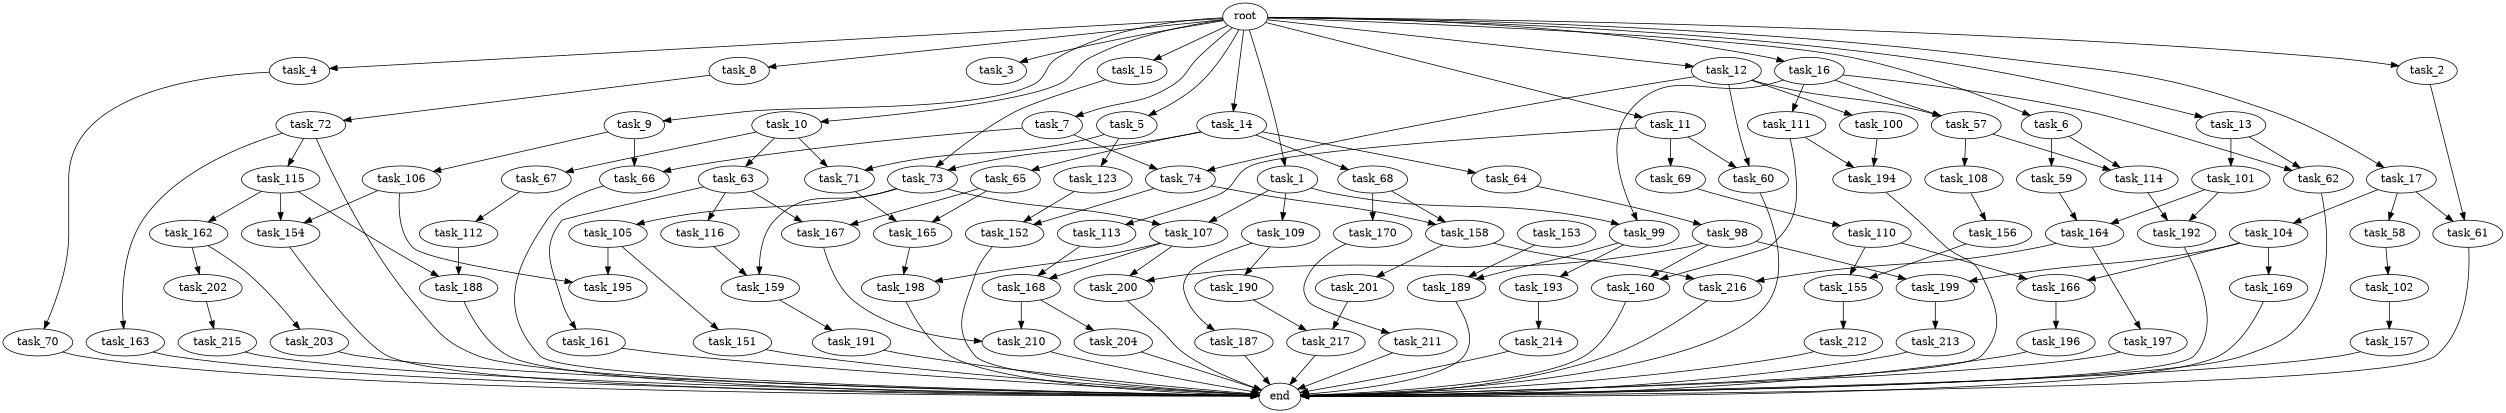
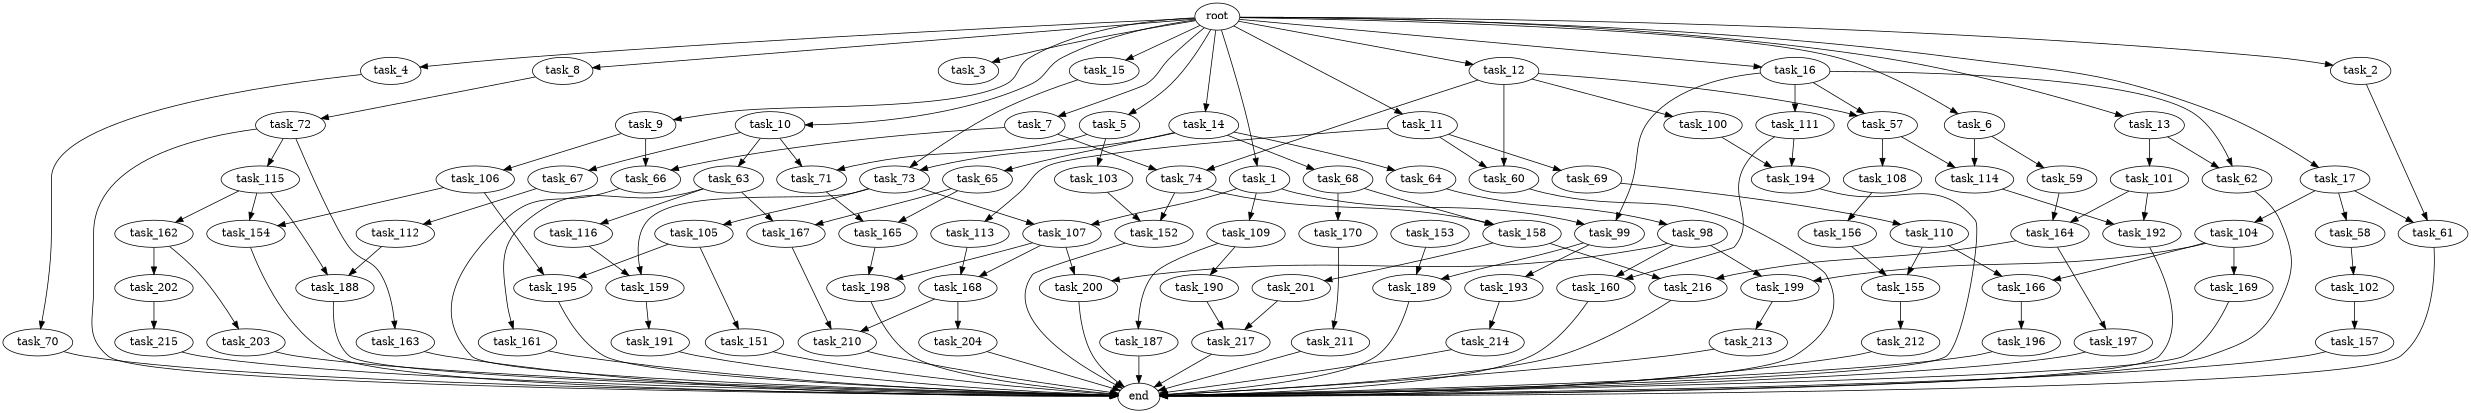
node "task_123": label "task_123" -> "task_103"
edge "task_195" -> "end": added
